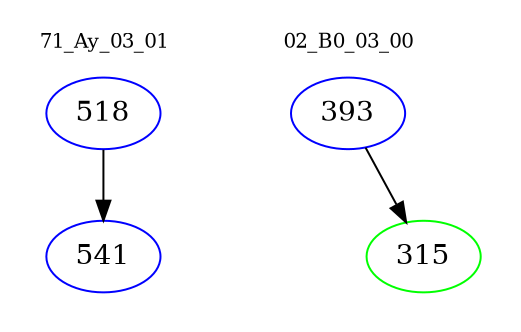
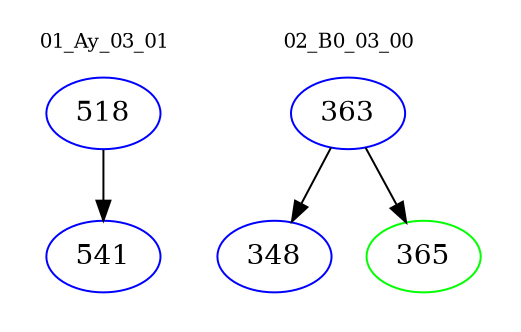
cluster "71_Ay_03_01": label "71_Ay_03_01" -> "01_Ay_03_01"
node "393": label "393" -> "363"
node "348": added
node "315": label "315" -> "365"
